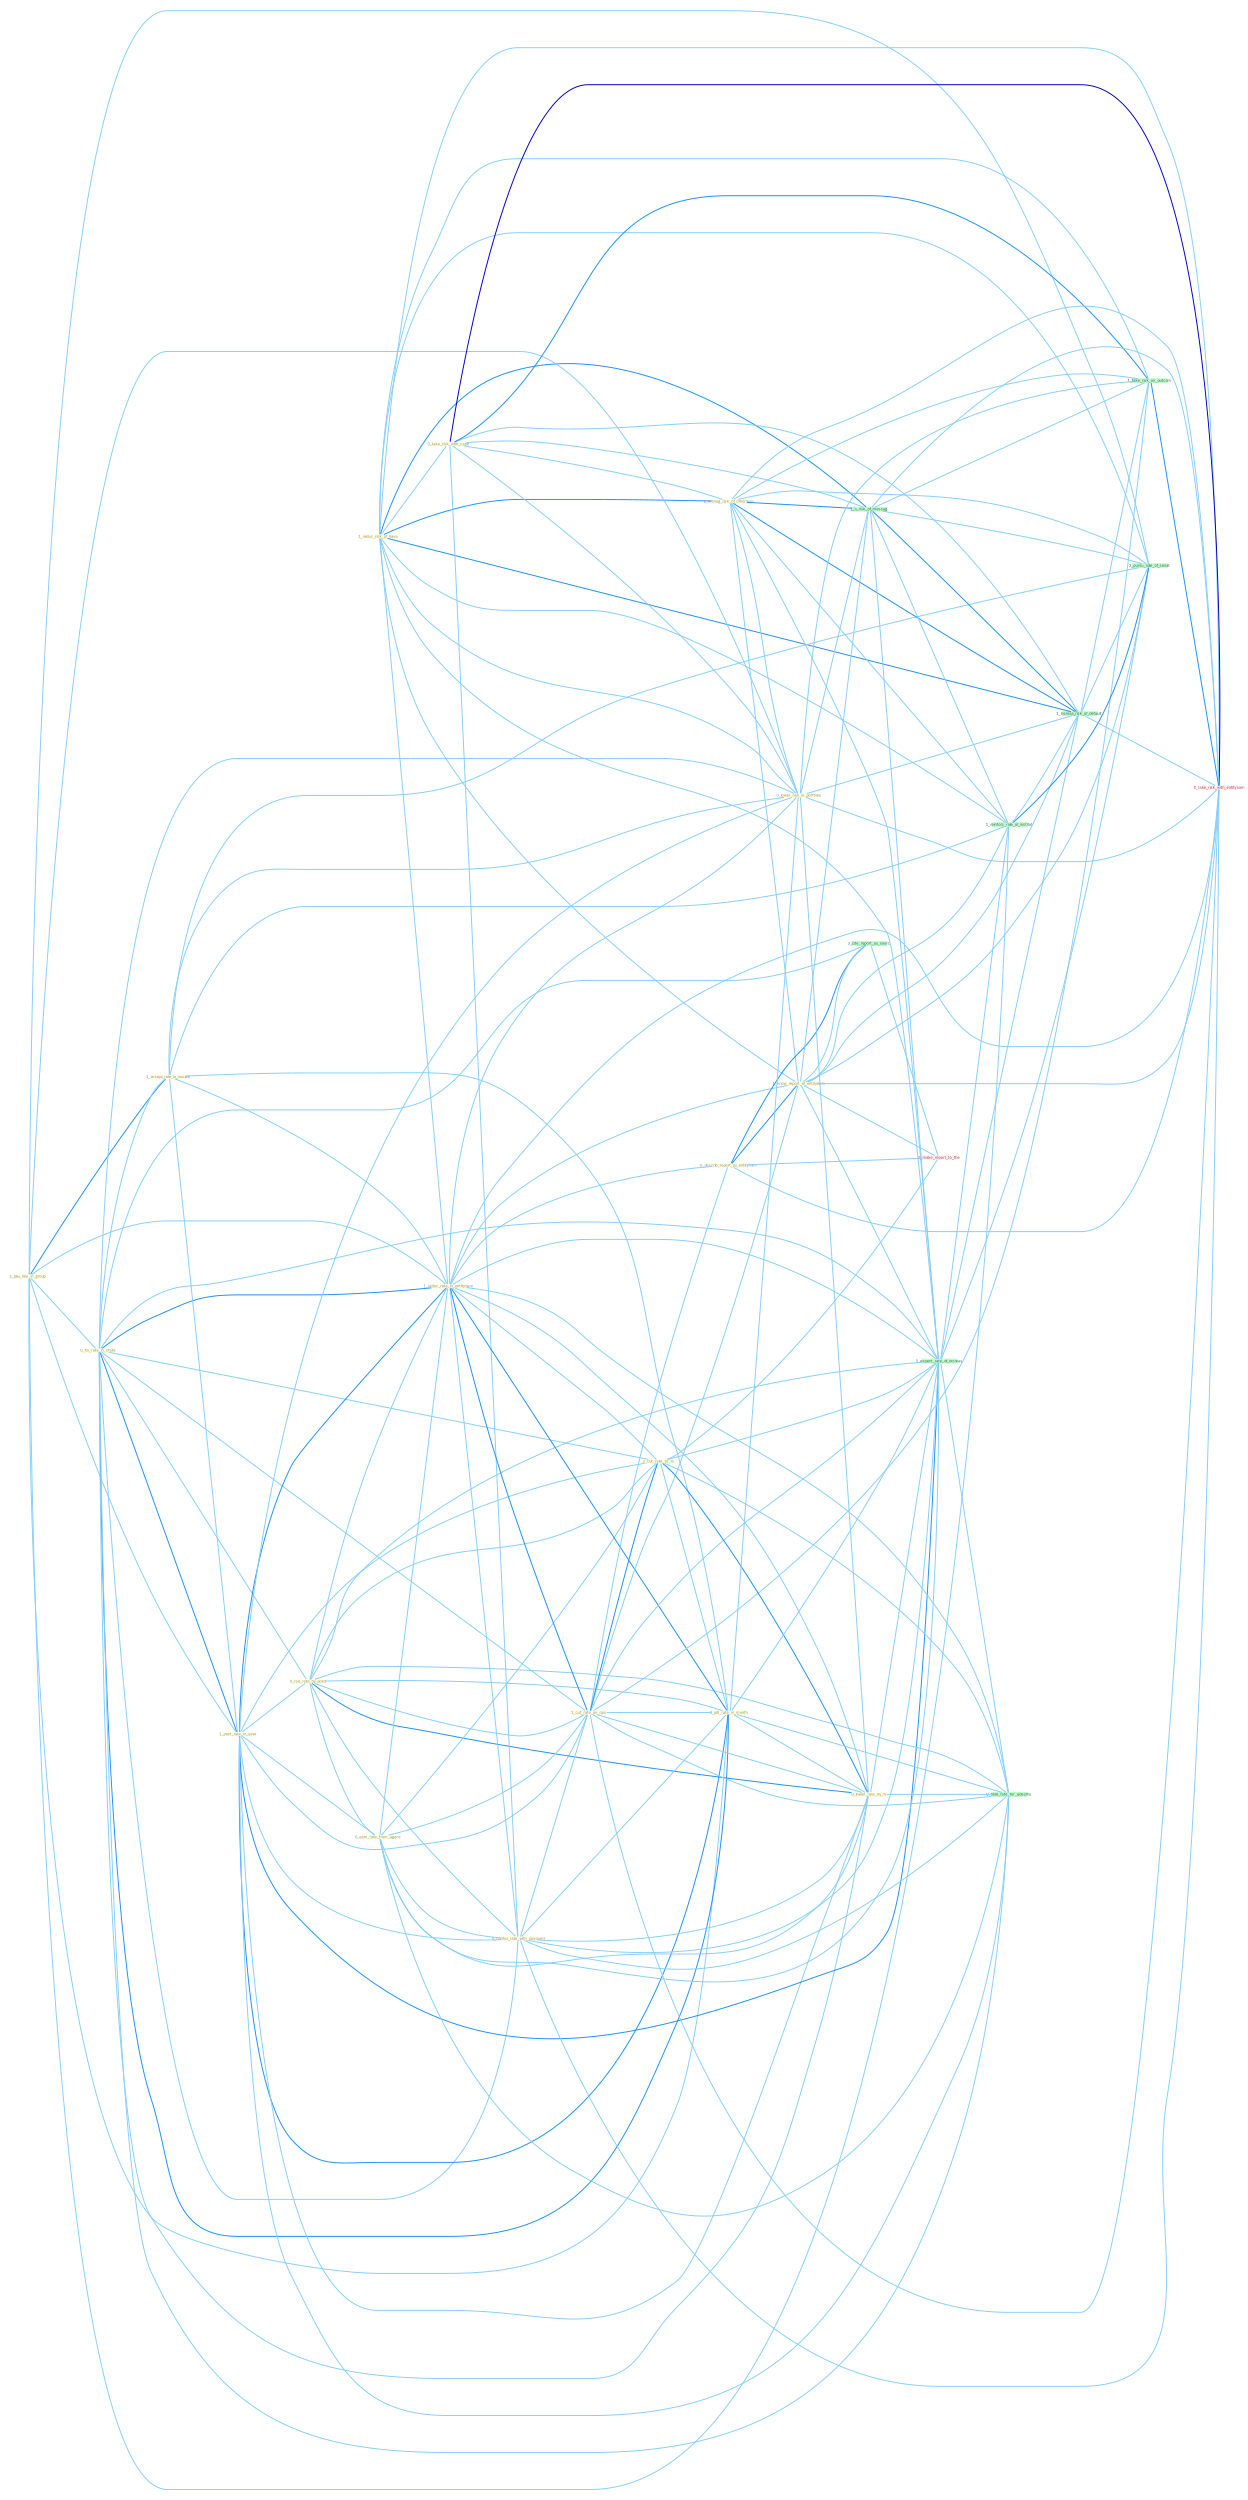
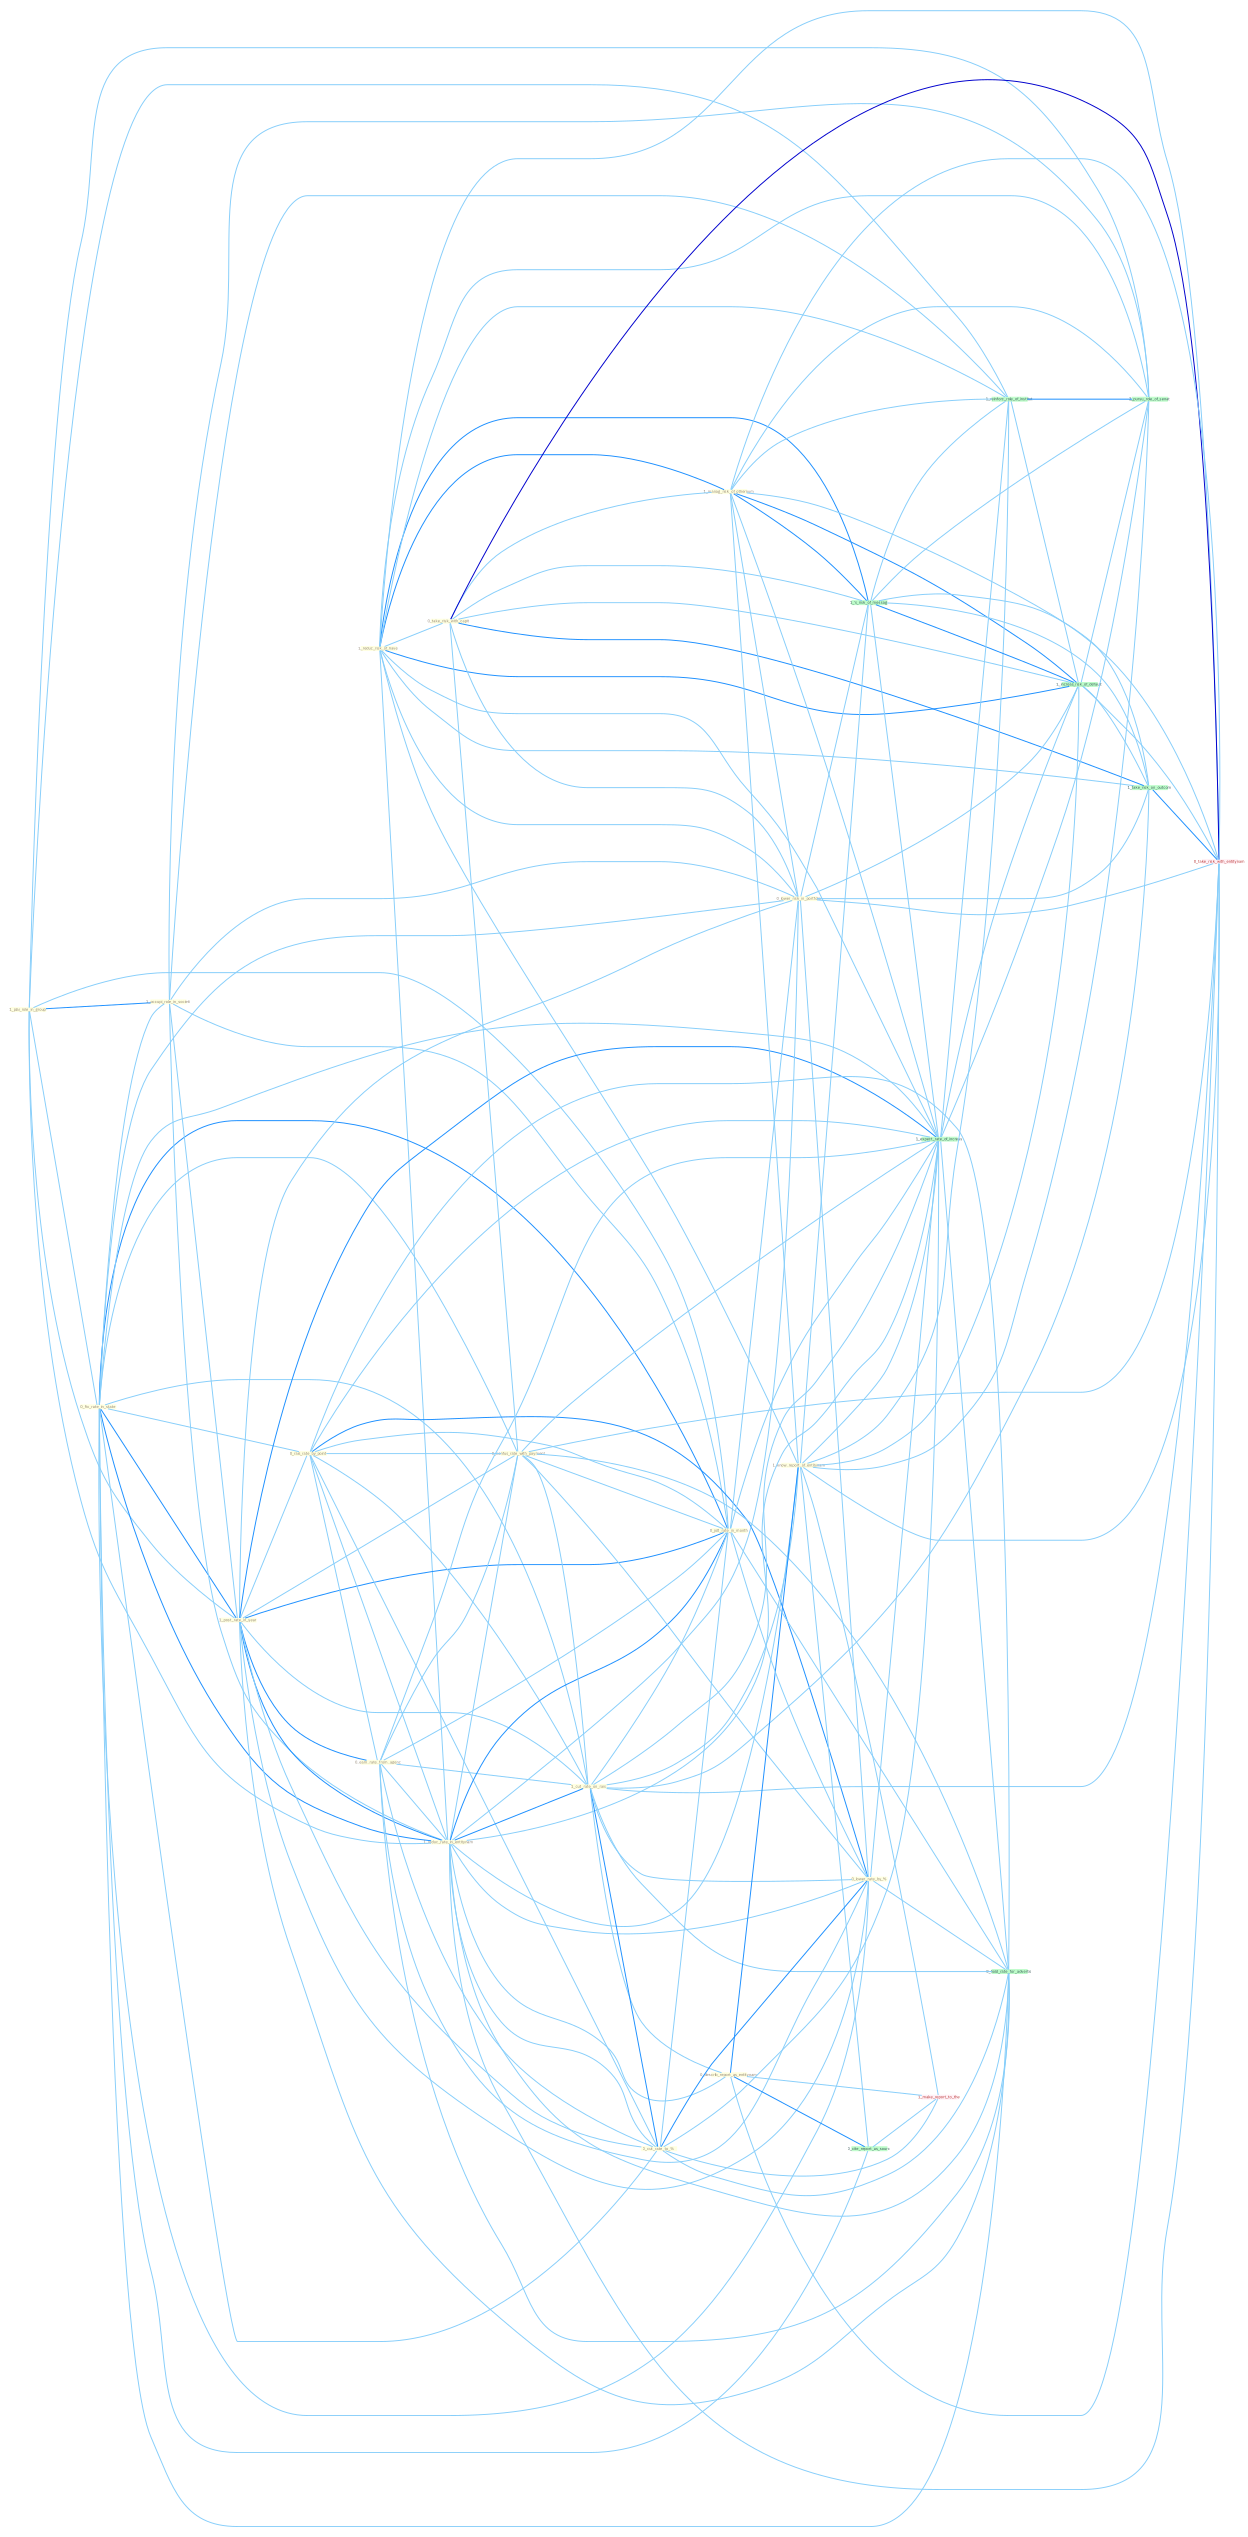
edge "0_lower_risk_in_portfolio" -- "1_plai_role_in_group": removed
edge "0_jolt_rate_in_month" -- "0_earn_rate_from_agenc": added
edge "1_post_rate_in_year" -- "0_earn_rate_from_agenc": color #87cefa -> #1e90ff
